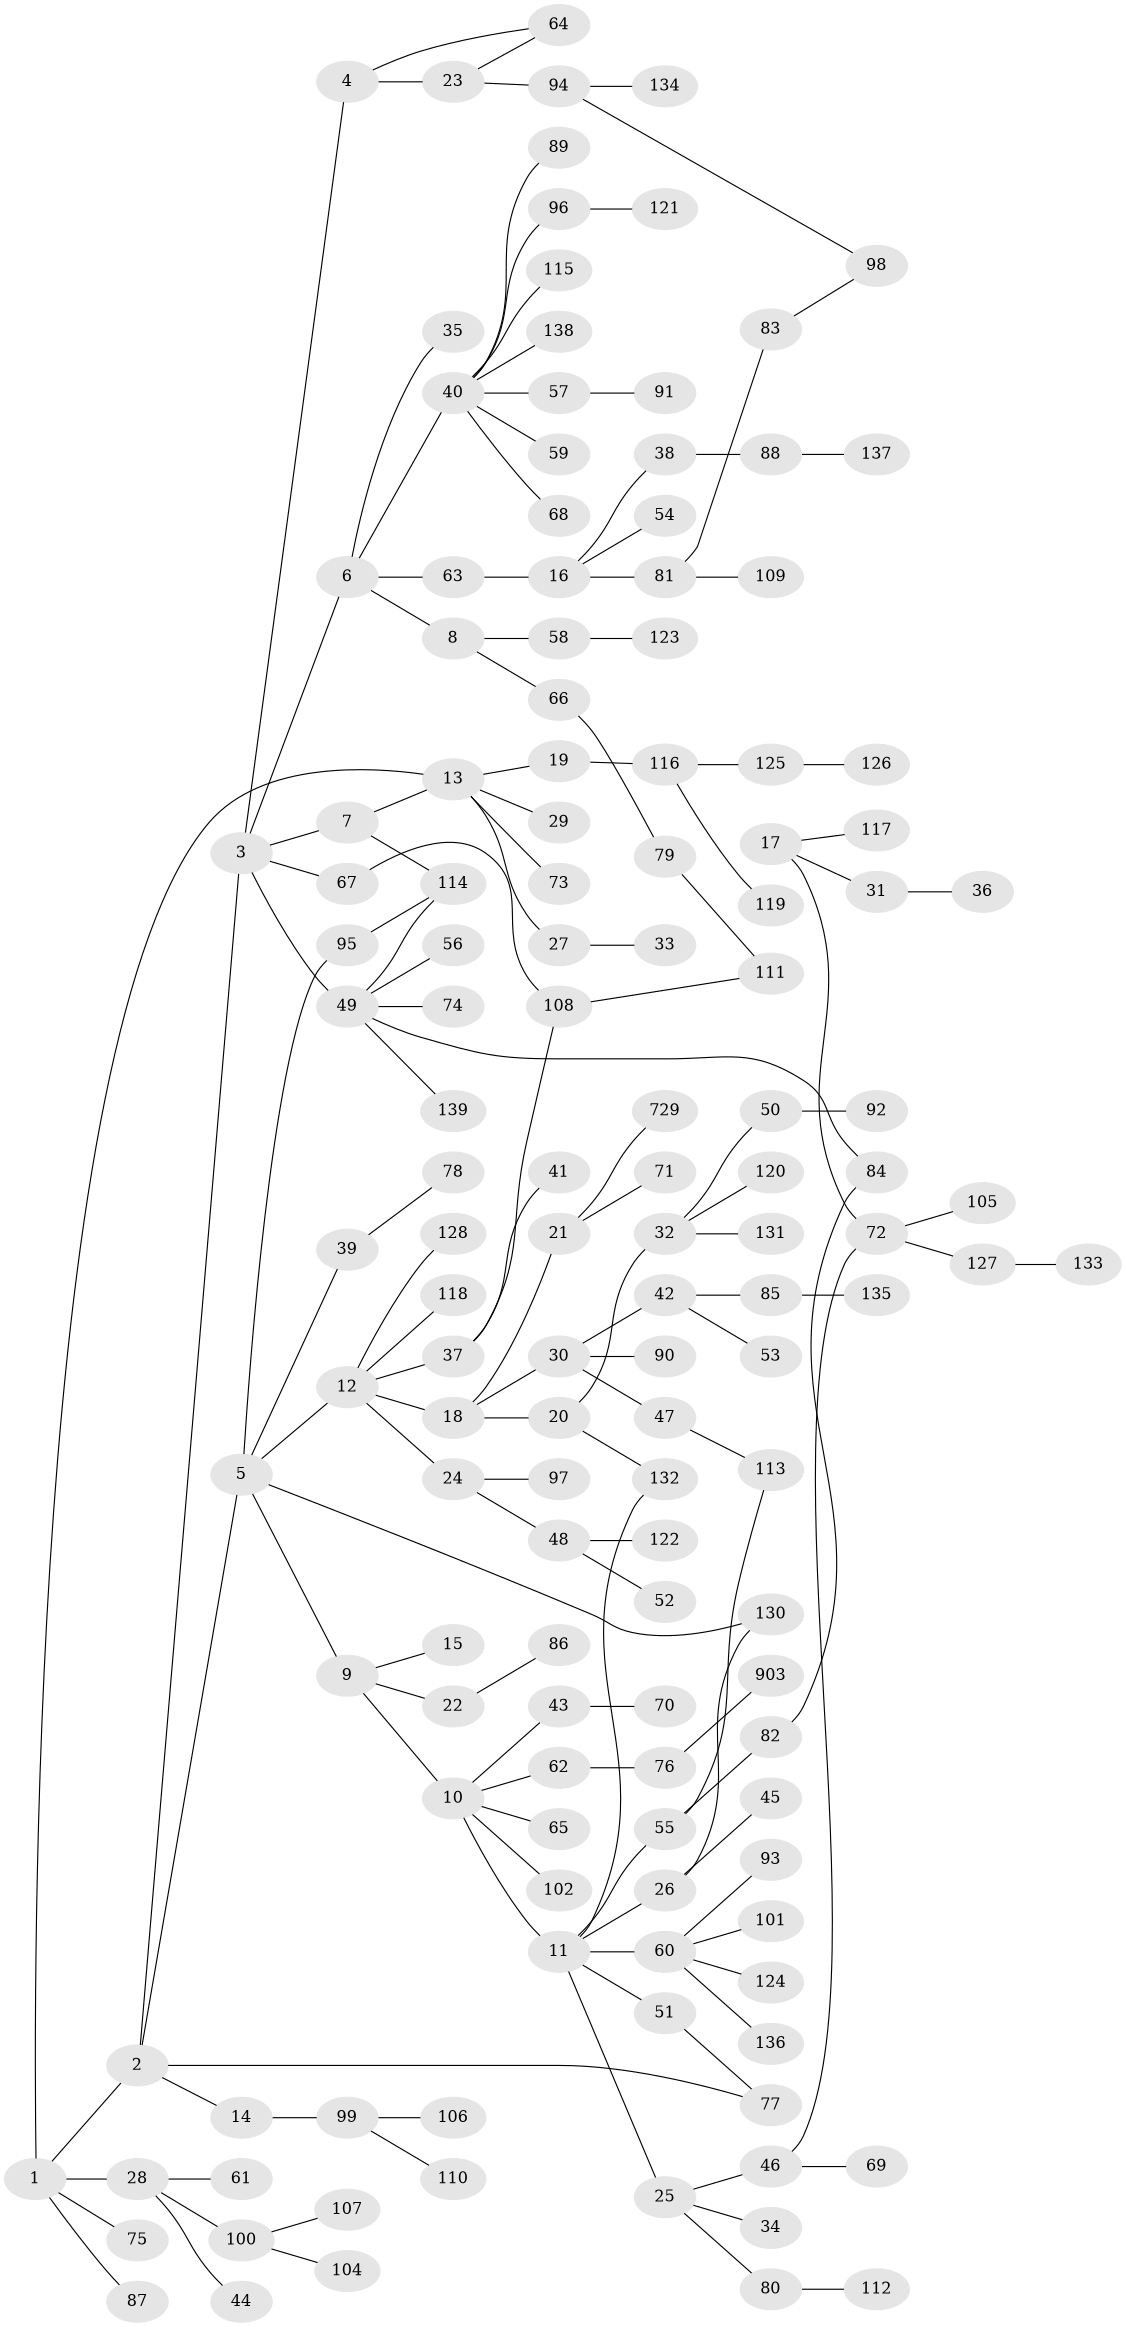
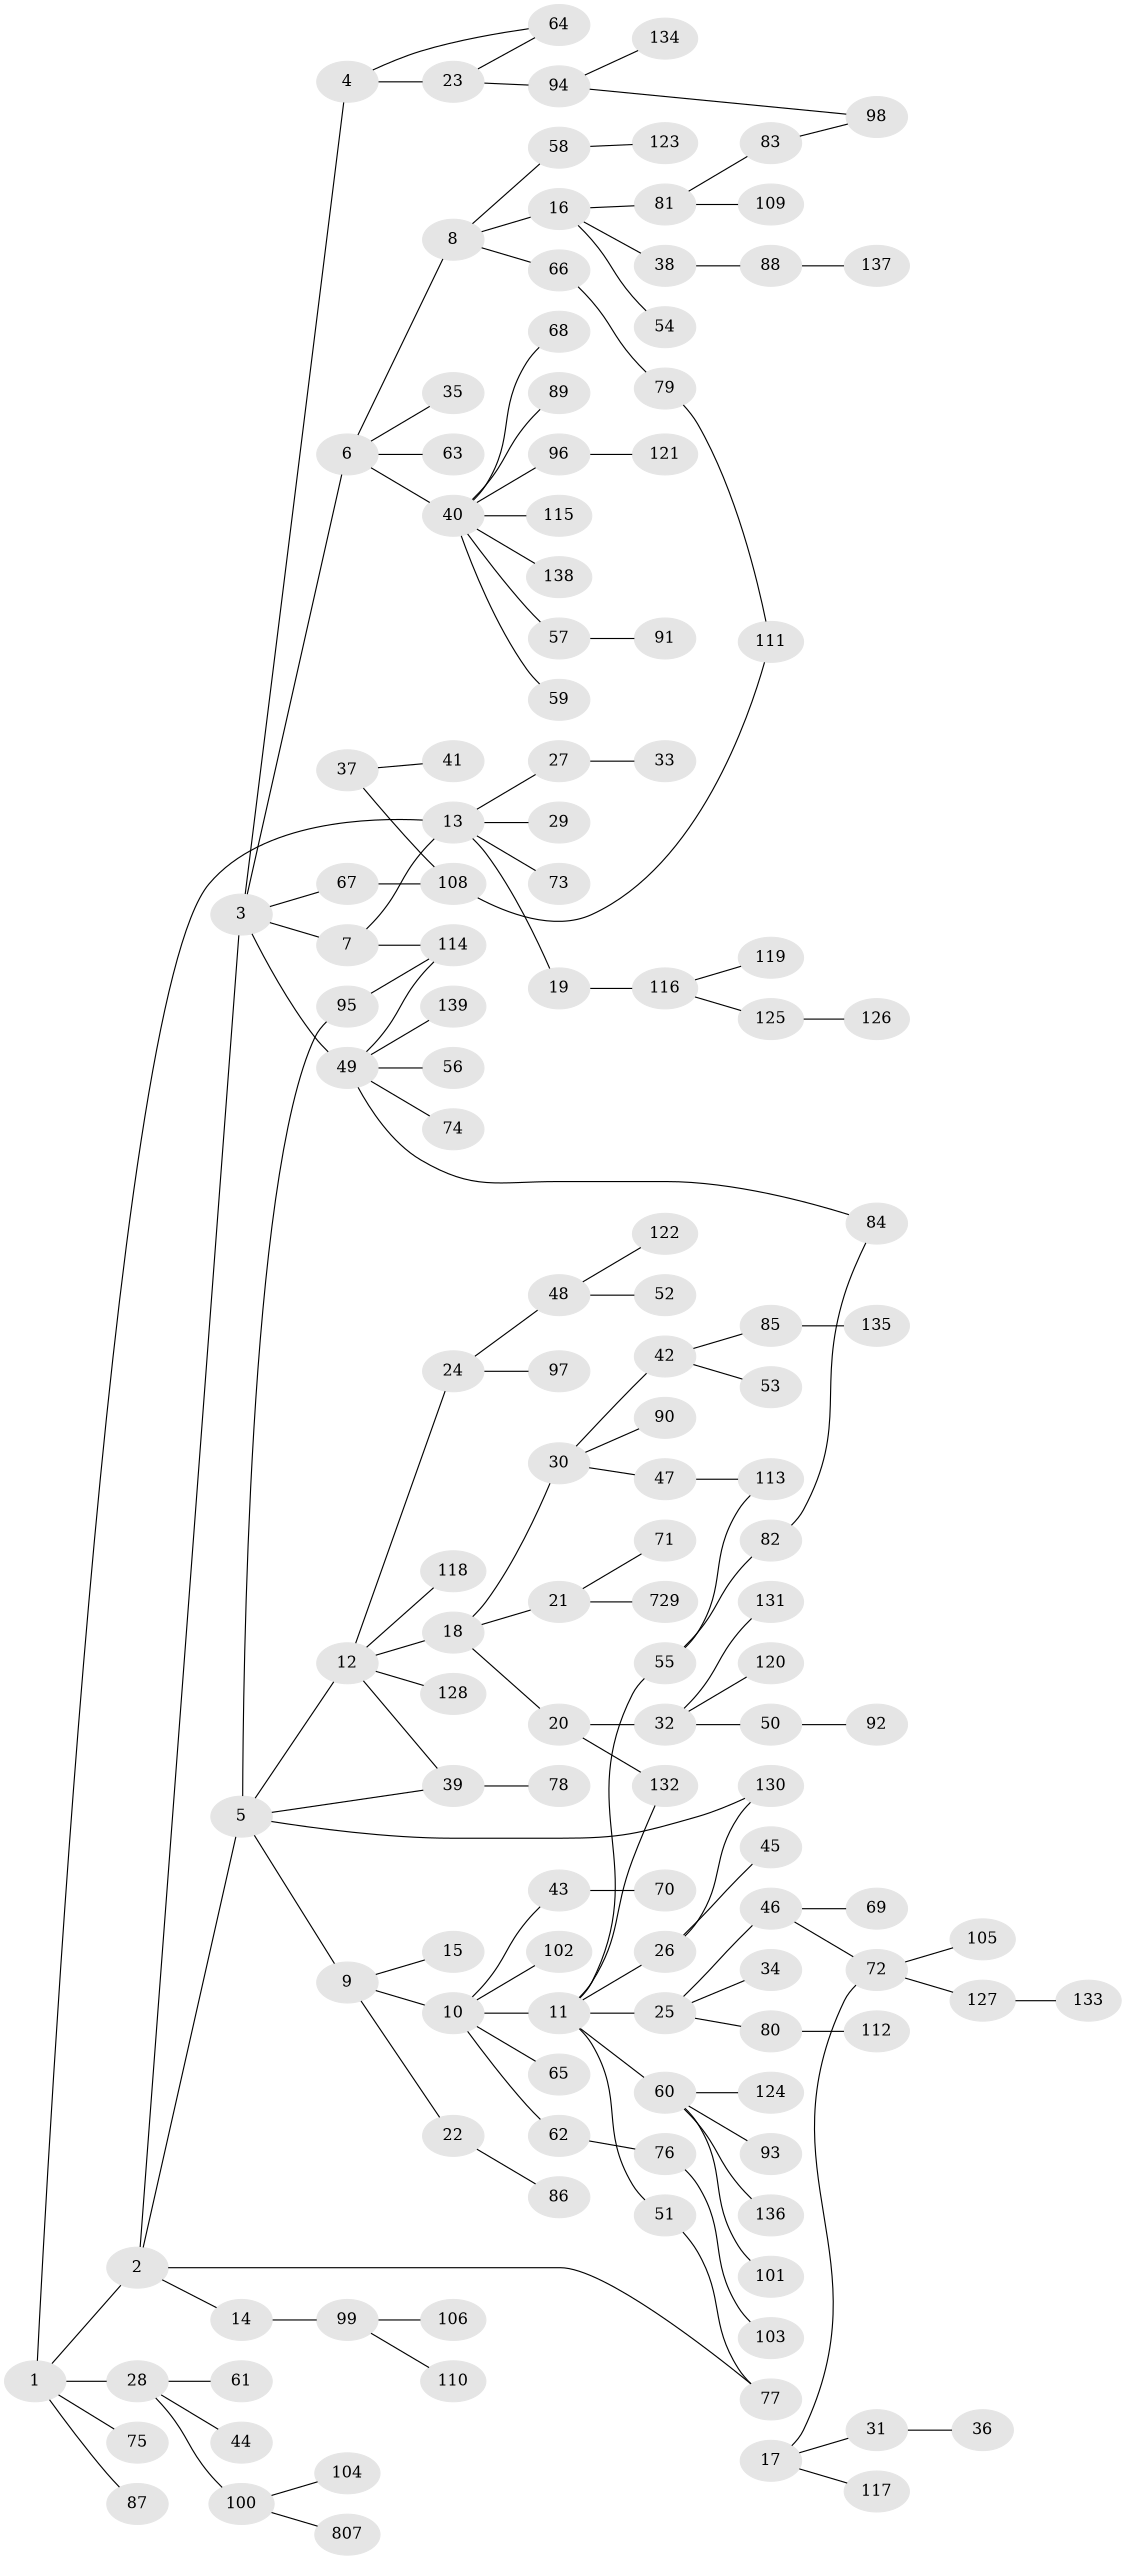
edge "63" -- "16": now "8" -- "16"
edge "37" -- "12": now "39" -- "12"
node "903": label "903" -> "103"
node "107": label "107" -> "807"
